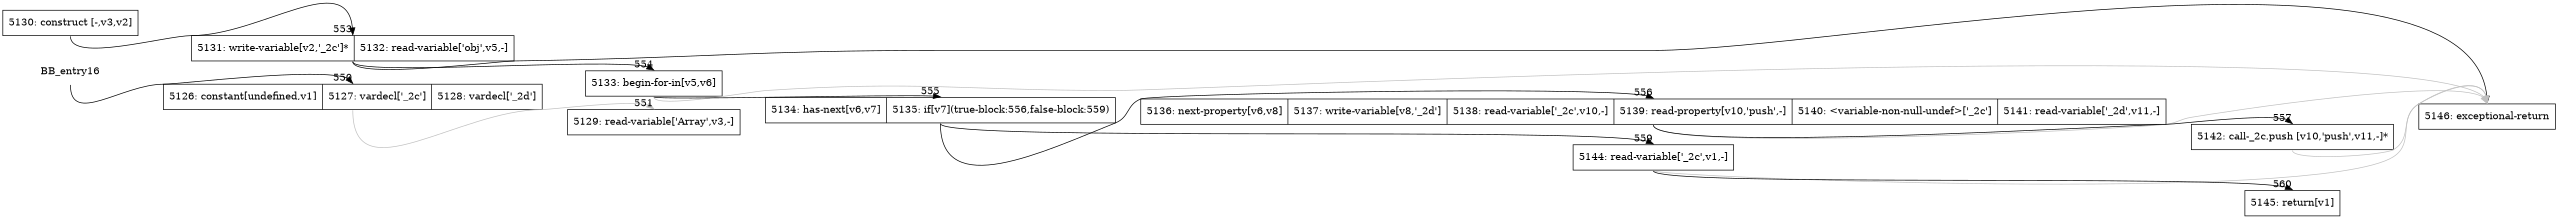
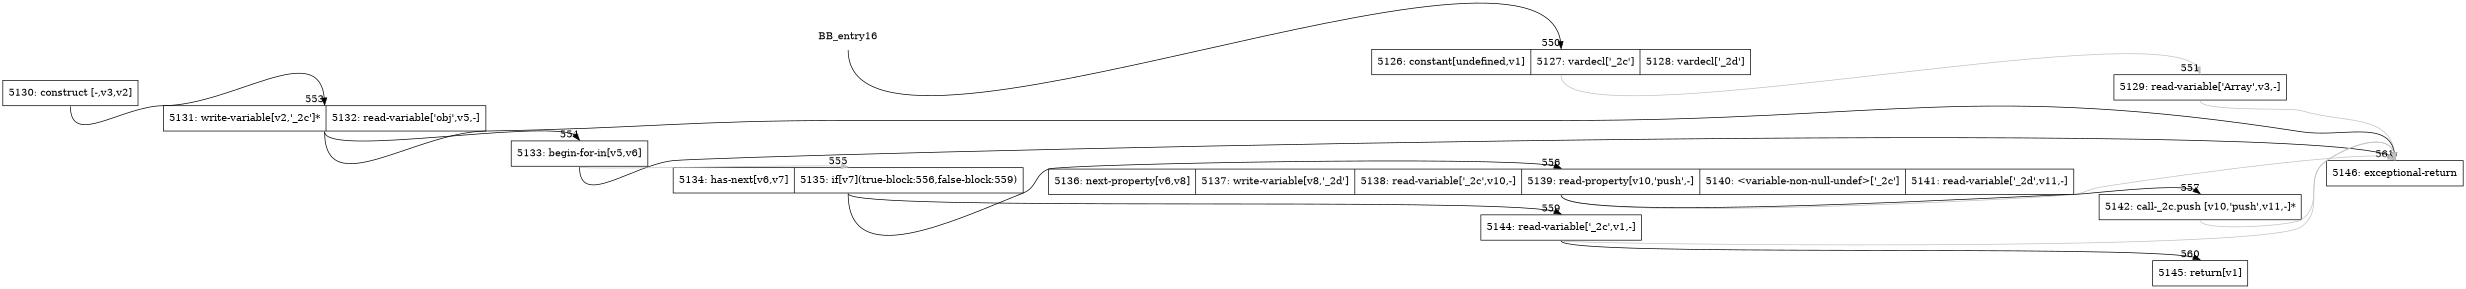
edge "5133: begin-for-in[v5,v6]" -> "5146: exceptional-return": color gray -> black
edge "5133: begin-for-in[v5,v6]" -> "5134: has-next[v6,v7]": color black -> gray
edge "5129: read-variable['Array',v3,-]" -> "5146: exceptional-return": added
